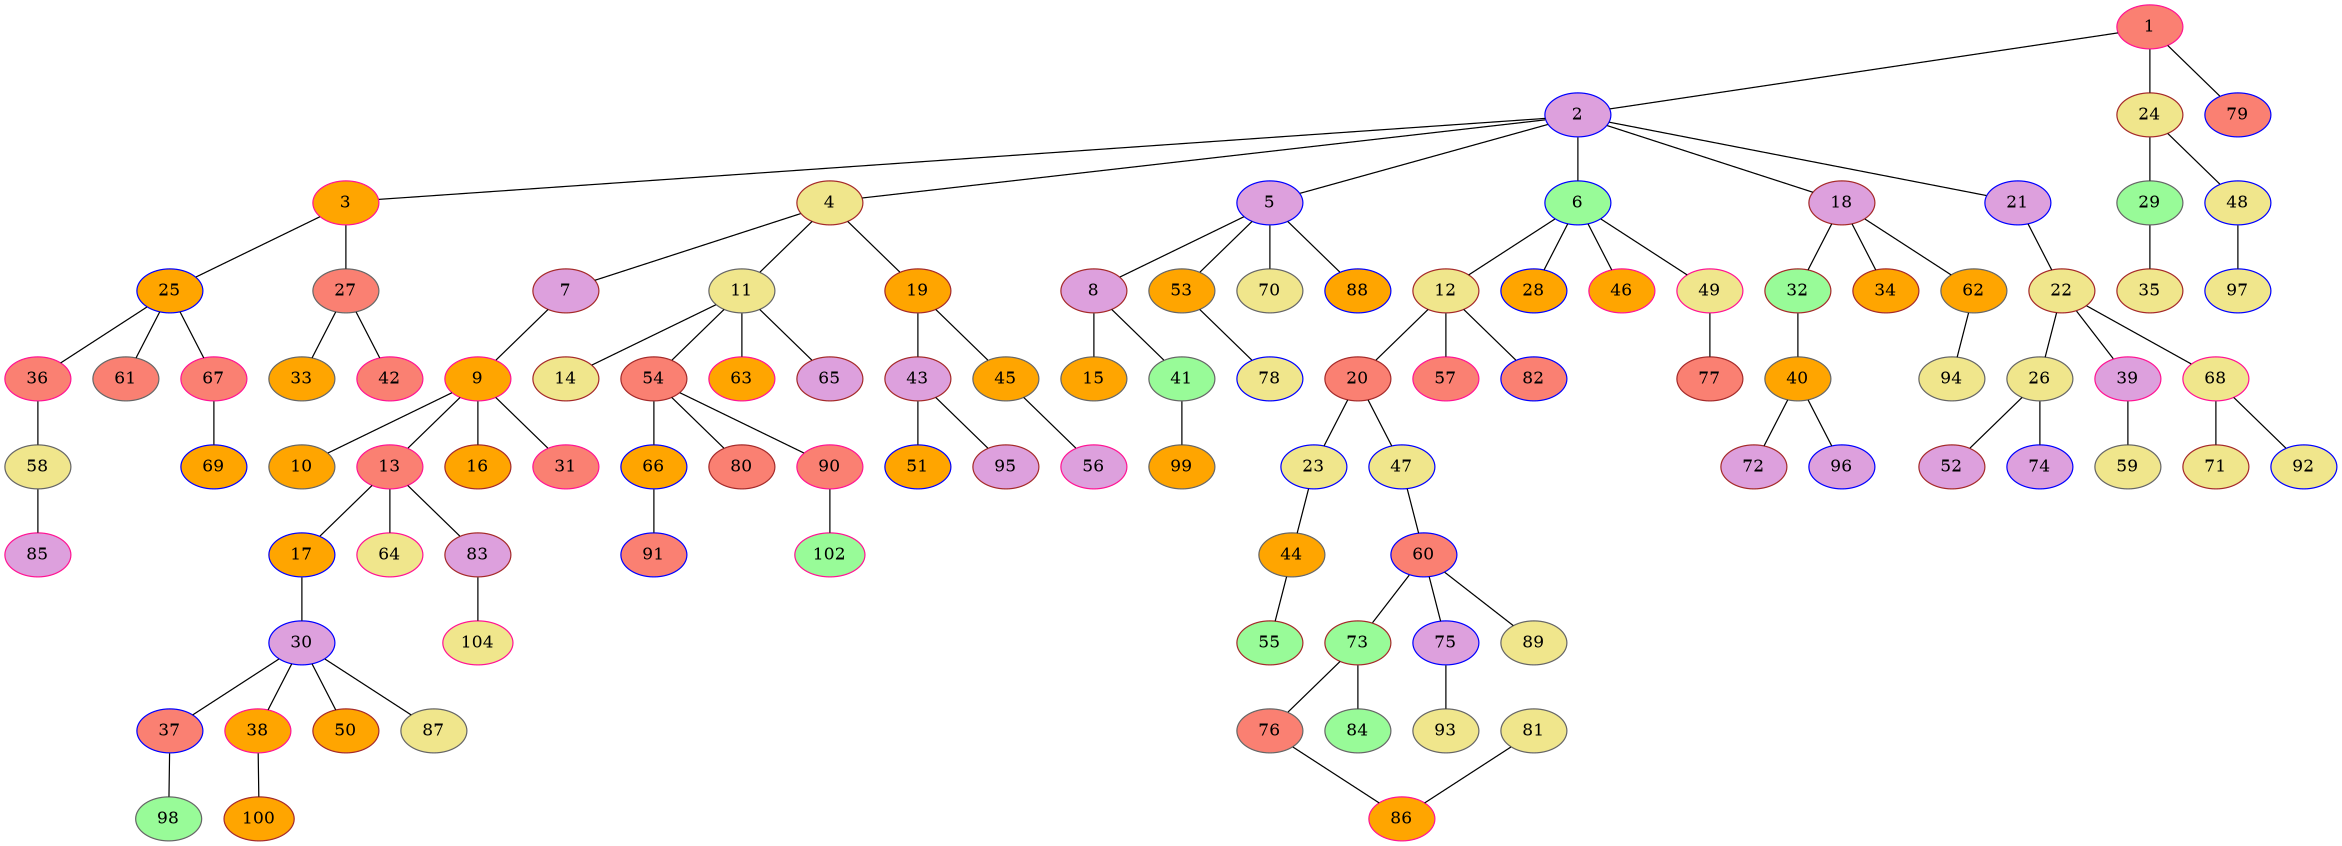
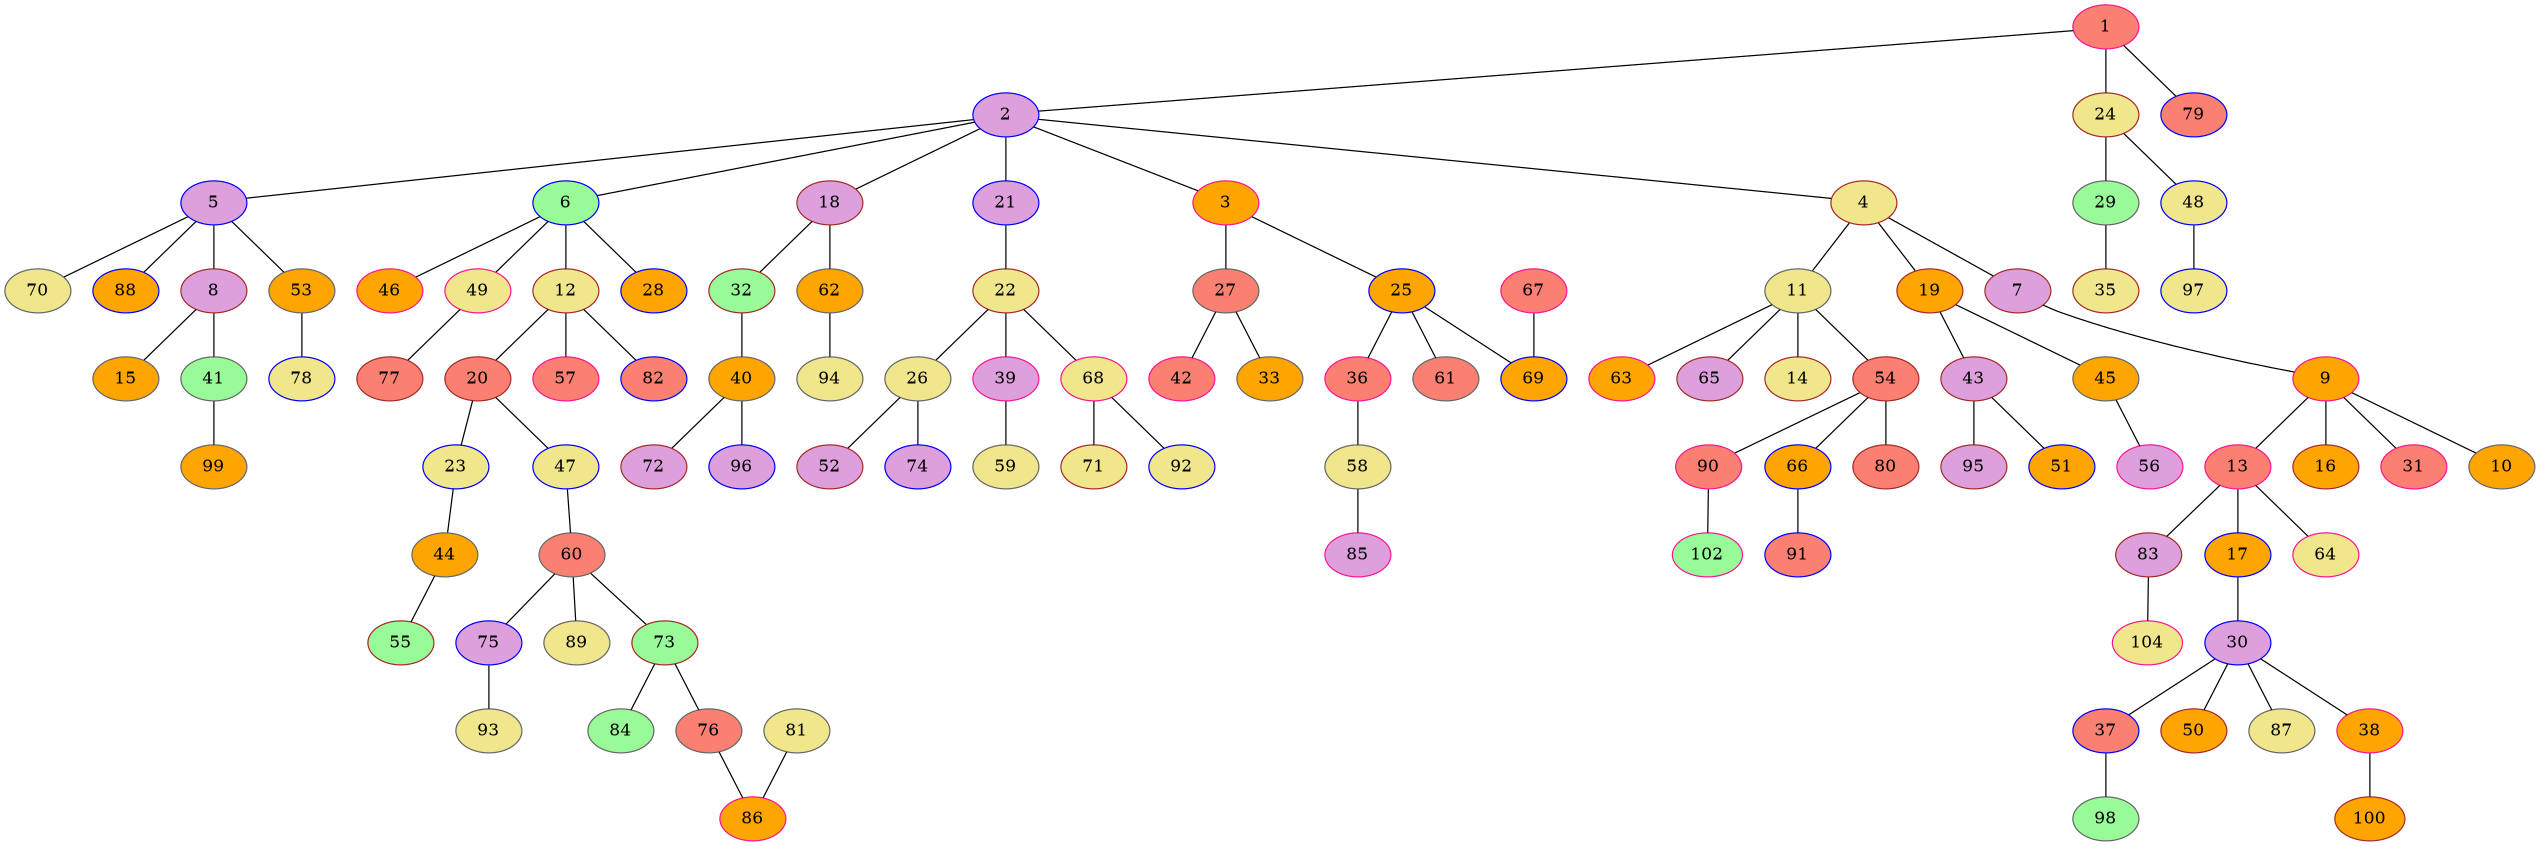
node "34": removed
edge "25" -- "67": now "25" -- "69"
node "60": color blue -> gray40
